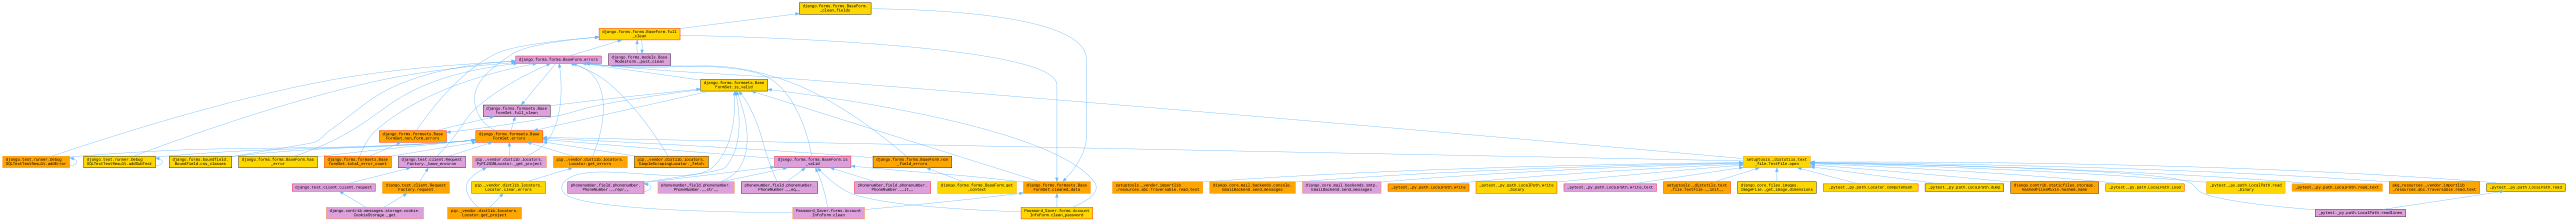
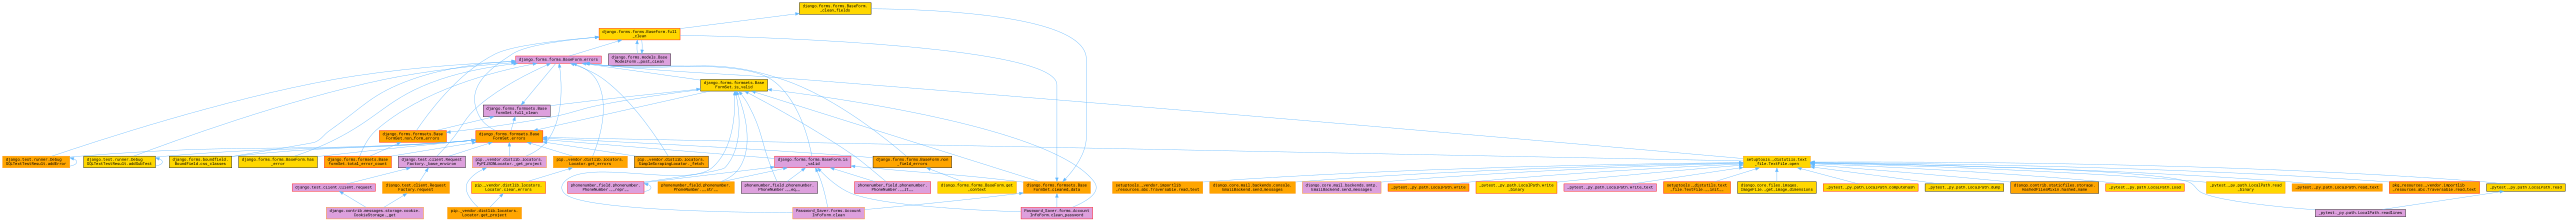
edge "phonenumber_field.phonenumber. PhoneNumber.__lt__" -> "django.forms.formsets.Base FormSet.is_valid": added
node "phonenumber_field.phonenumber. PhoneNumber.__str__": fillcolor plum -> orange
node "_pytest._py.path.Locator.computehash": label "_pytest._py.path.Locator.computehash" -> "_pytest._py.path.LocalPath.computehash"
node "Password_Saver.forms.Account InfoForm.clean_password": fillcolor gold -> plum
